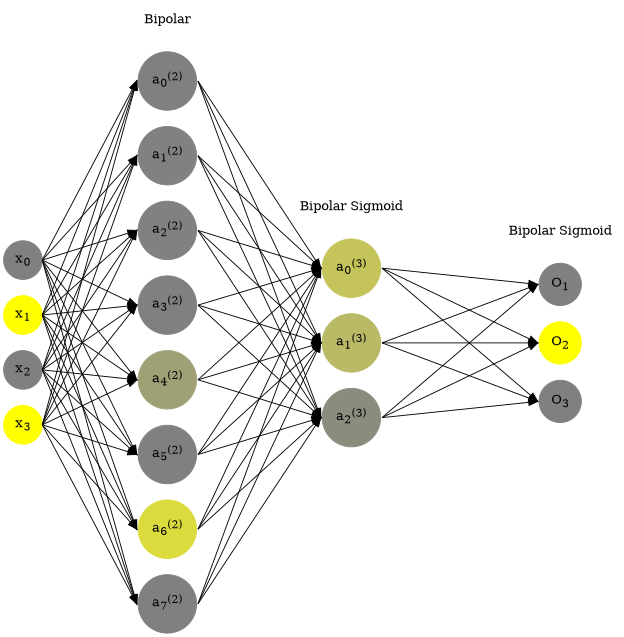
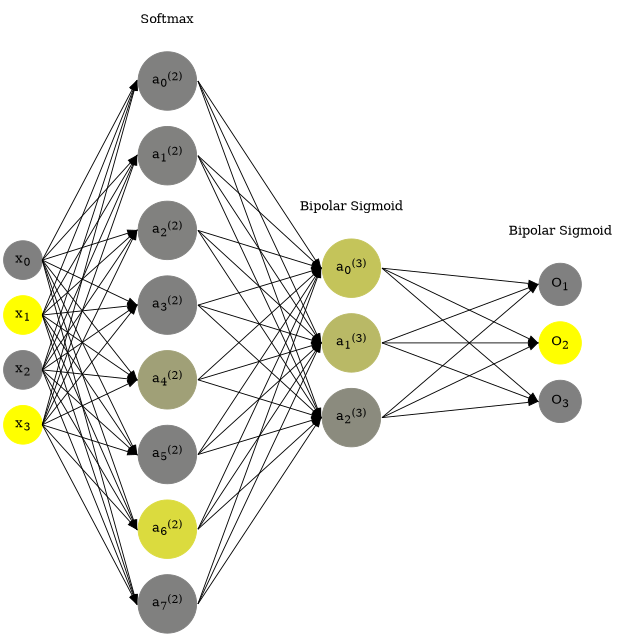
node "Bipolar": label "Bipolar" -> "Softmax"
